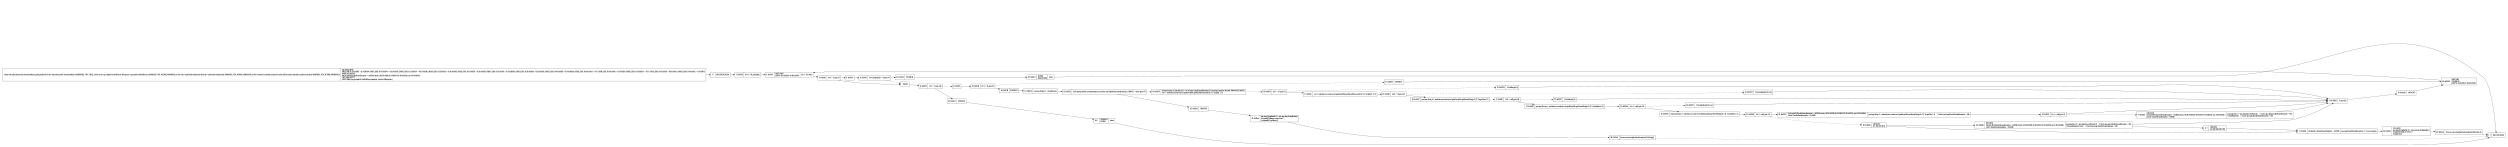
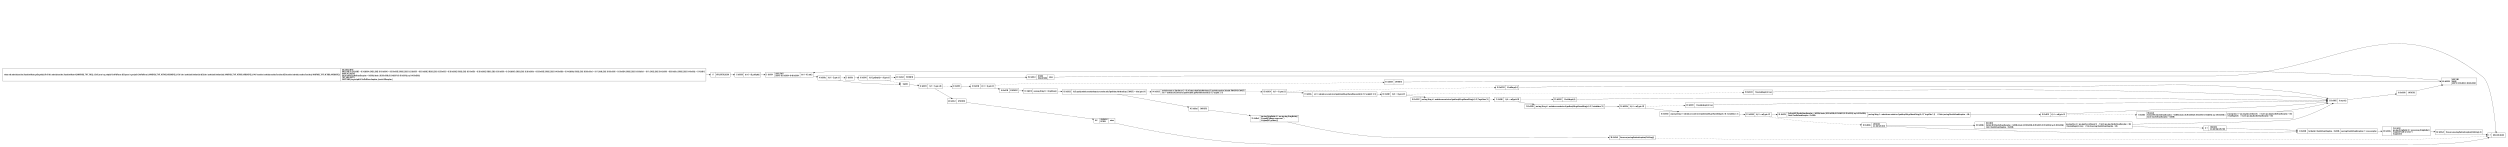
node "46: 0x0004": text "SYNTHETIC" -> "INLINE"
